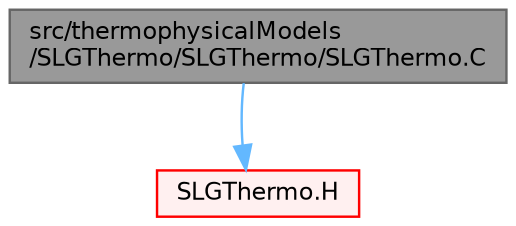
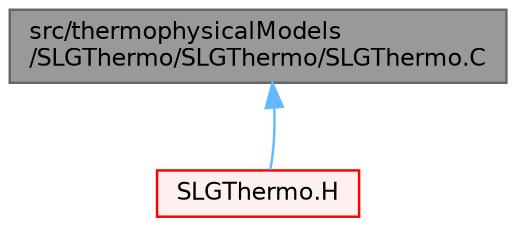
edge "src/thermophysicalModels /SLGThermo/SLGThermo/SLGThermo.C" -> "SLGThermo.H": reversed
